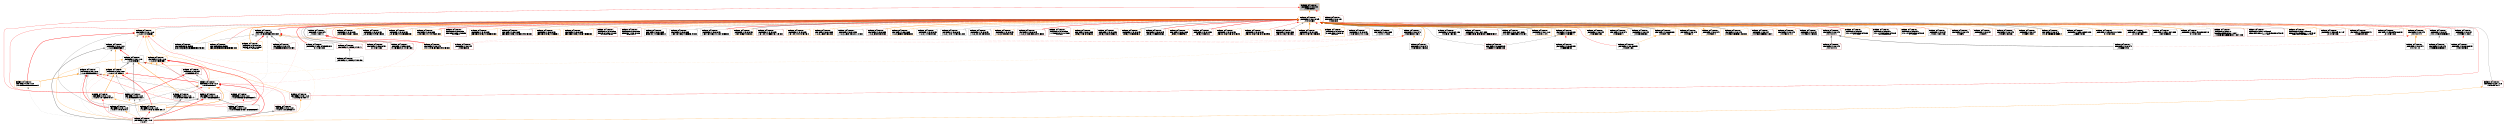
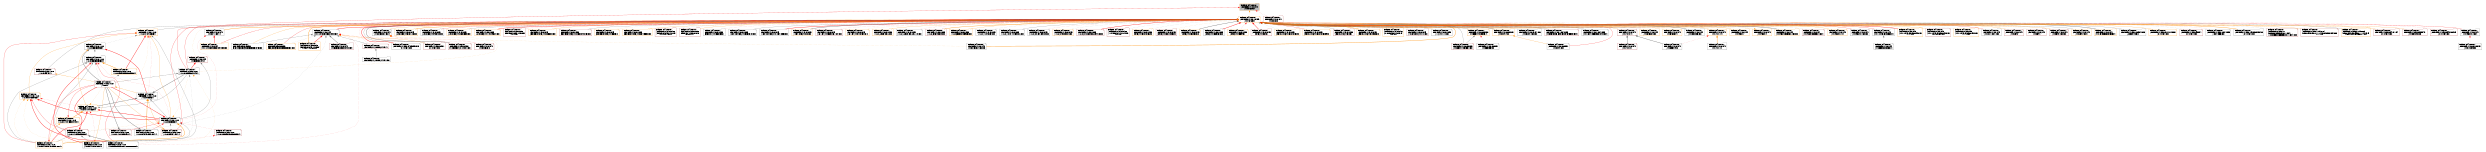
node "3rdParty/trilinos-nox /packages/ml/src/MLAPI /MLAPI_SAMIS.h": removed
edge "7rdParty/trilinos-nox /packages/ml/src/MLAPI /MLAPI.h" -> "3rdParty/trilinos-nox /packages/ml/src/MLAPI /MLAPI_Space.h": reversed
